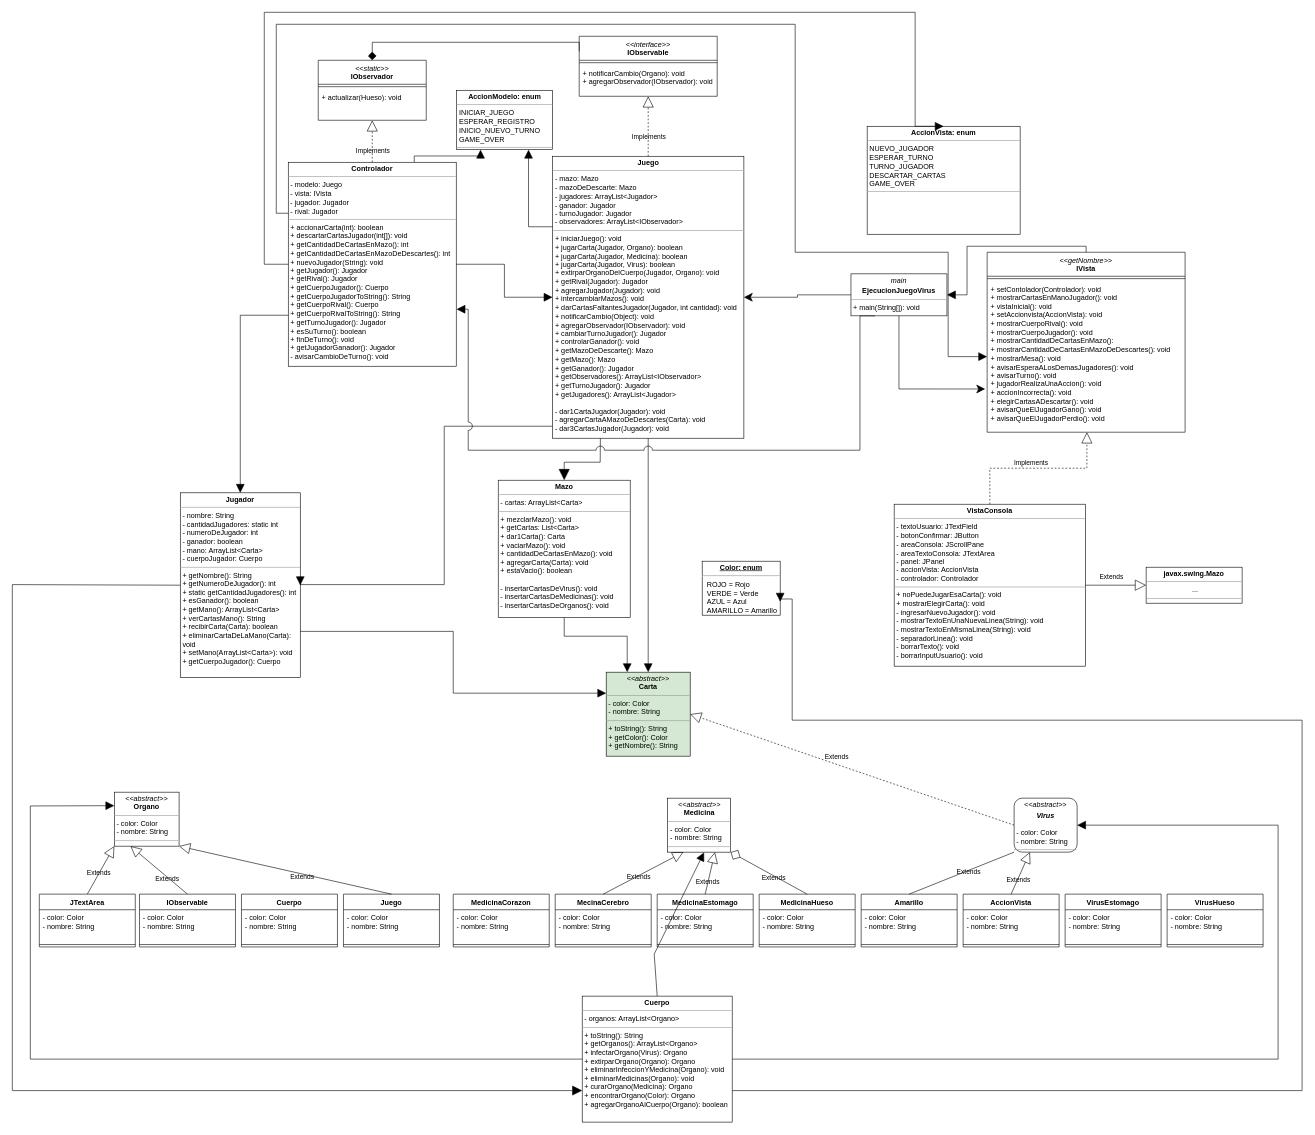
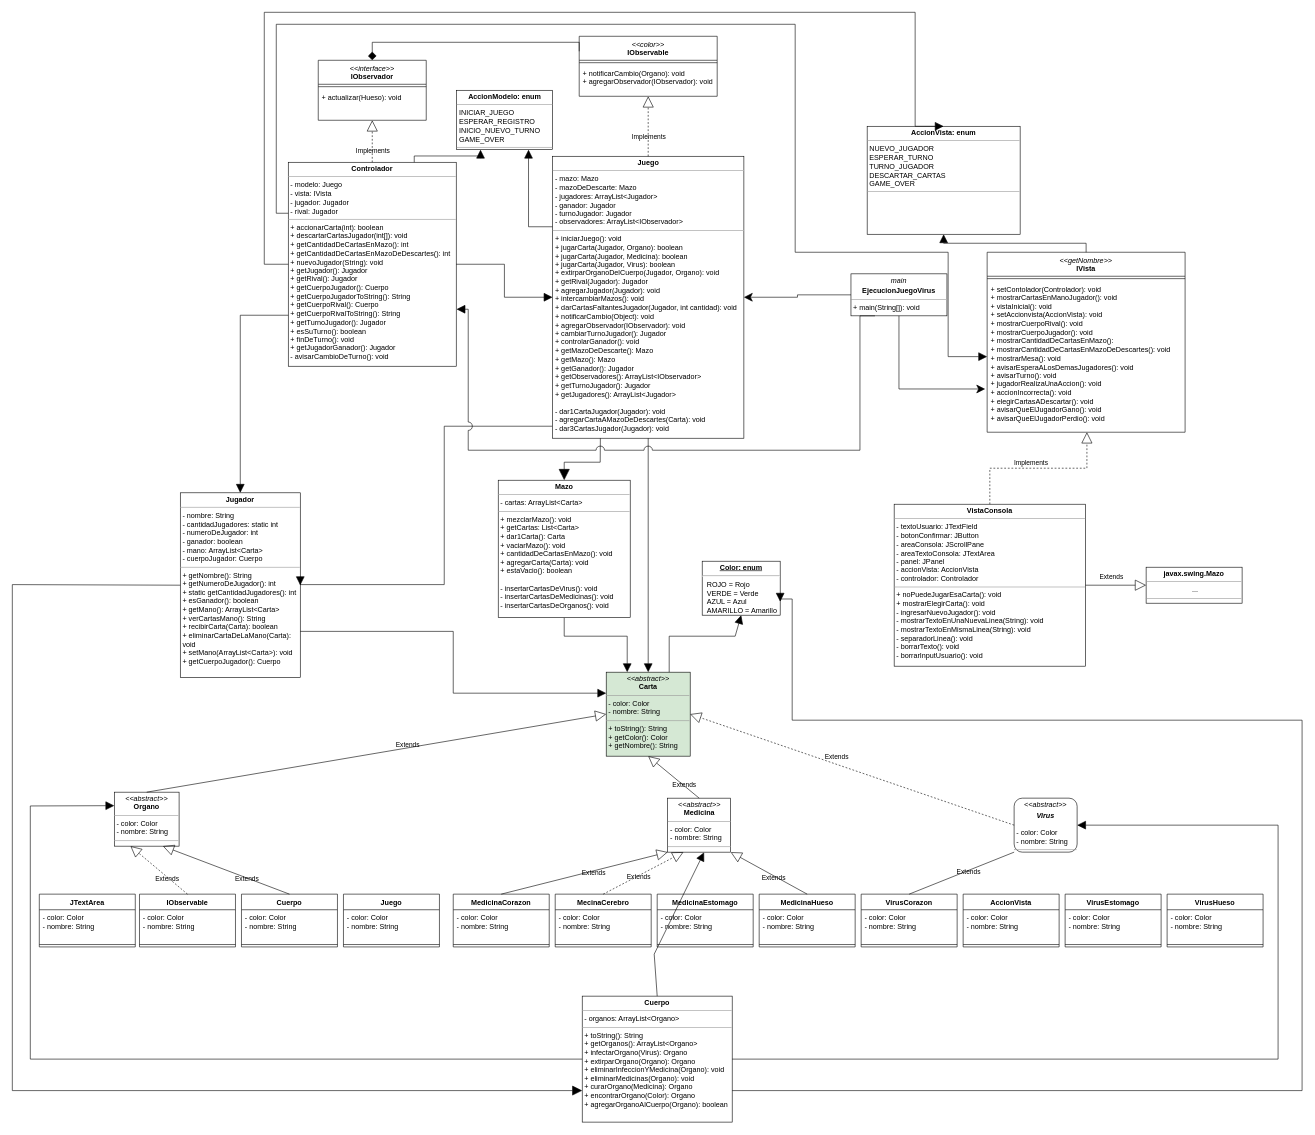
node "<<interface>> IObservable": label "<<interface>> IObservable" -> "<<color>> IObservable"
node "<<static>> IObservador": label "<<static>> IObservador" -> "<<interface>> IObservador"
edge "<<getNombre>> IVista" -> "main EjecucionJuegoVirus + main(String[]): void": now "<<getNombre>> IVista" -> "AccionVista: enum NUEVO_JUGADOR ESPERAR_TURNO TURNO_JUGADOR DESCARTAR_CARTAS GAME_OVER"
edge "<<abstract>> Carta - color: Color - nombre: String + toString(): String + getColor(): Color + getNombre(): String" -> "Color: enum ROJO = Rojo VERDE = Verde AZUL = Azul AMARILLO = Amarillo": added
edge "<<abstract>> Organo - color: Color - nombre: String" -> "<<abstract>> Carta - color: Color - nombre: String + toString(): String + getColor(): Color + getNombre(): String": added, label "Extends"
edge "<<abstract>> Medicina - color: Color - nombre: String" -> "<<abstract>> Carta - color: Color - nombre: String + toString(): String + getColor(): Color + getNombre(): String": added, label "Extends"
edge "MedicinaHueso" -> "<<abstract>> Medicina - color: Color - nombre: String": arrowhead diamond -> block
edge "Juego" -> "<<abstract>> Organo - color: Color - nombre: String": removed, label "Extends"
edge "Cuerpo" -> "<<abstract>> Organo - color: Color - nombre: String": added, label "Extends"
edge "IObservable" -> "<<abstract>> Organo - color: Color - nombre: String": style solid -> dashed
edge "MedicinaCorazon" -> "<<abstract>> Medicina - color: Color - nombre: String": added, label "Extends"
edge "JTextArea" -> "<<abstract>> Organo - color: Color - nombre: String": removed, label "Extends"
edge "MecinaCerebro" -> "<<abstract>> Medicina - color: Color - nombre: String": style solid -> dashed
edge "MedicinaEstomago" -> "<<abstract>> Medicina - color: Color - nombre: String": removed, label "Extends"
edge "AccionVista" -> "<<abstract>> Virus - color: Color - nombre: String": removed, label "Extends"
node "Amarillo": label "Amarillo" -> "VirusCorazon"
